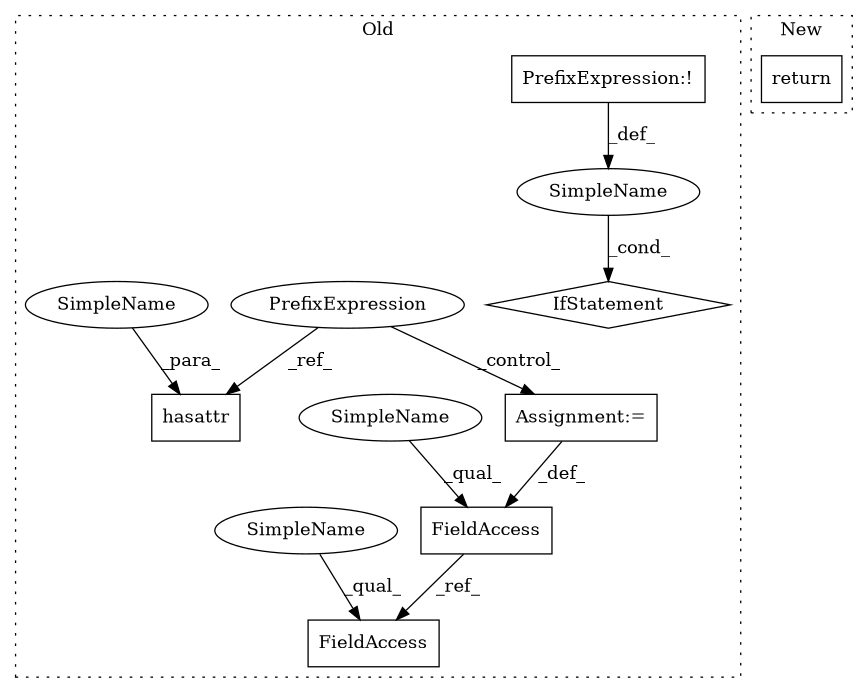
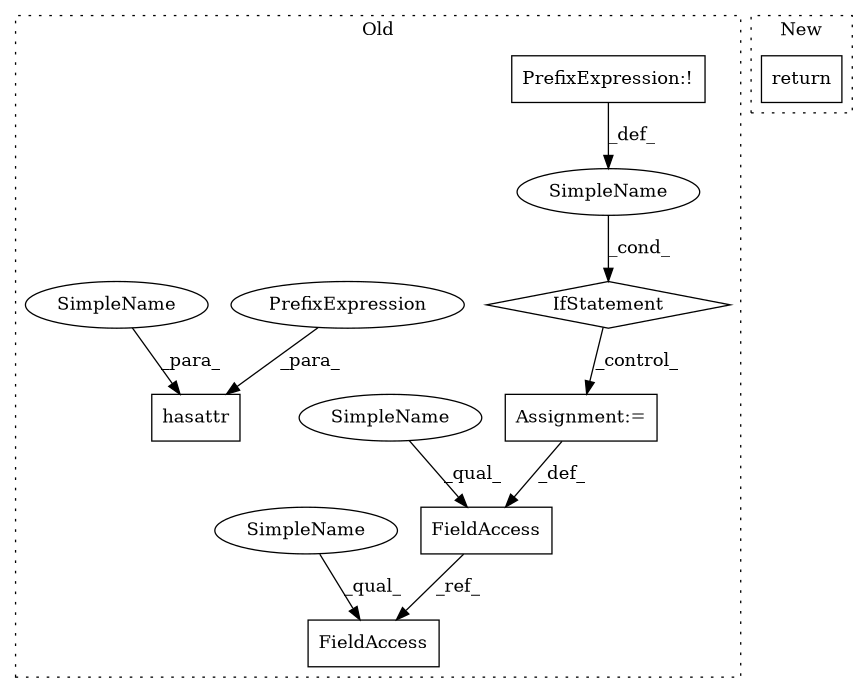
edge "PrefixExpression" -> "Assignment:=": now "IfStatement" -> "Assignment:="
edge "PrefixExpression" -> "hasattr": label "_ref_" -> "_para_"
